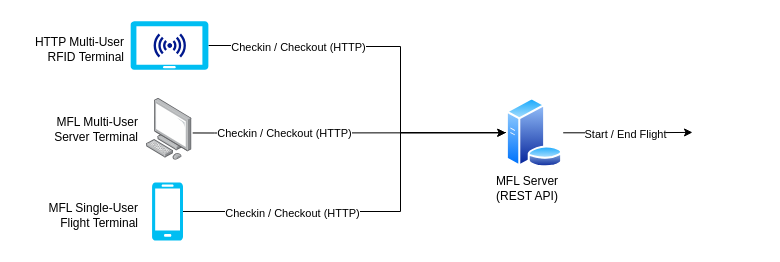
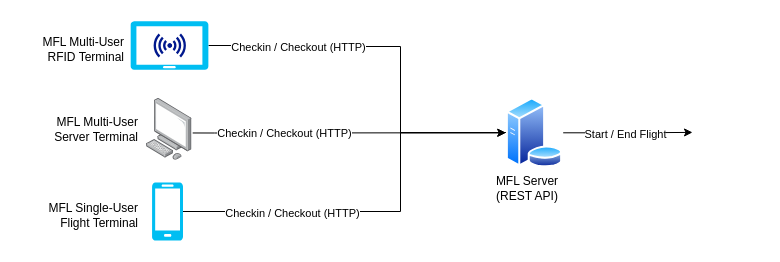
node "HTTP Multi-User RFID Terminal": label "HTTP Multi-User RFID Terminal" -> "MFL Multi-User RFID Terminal"
